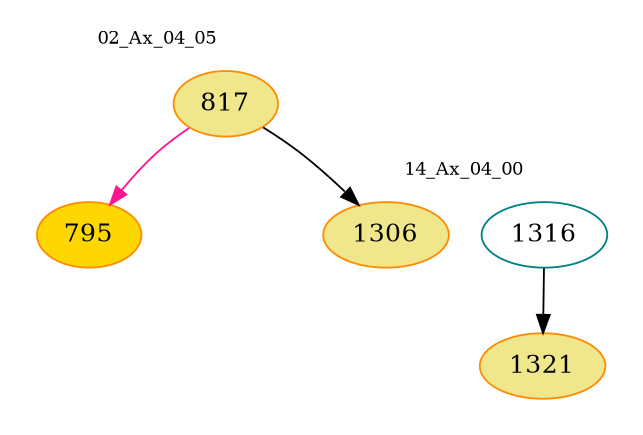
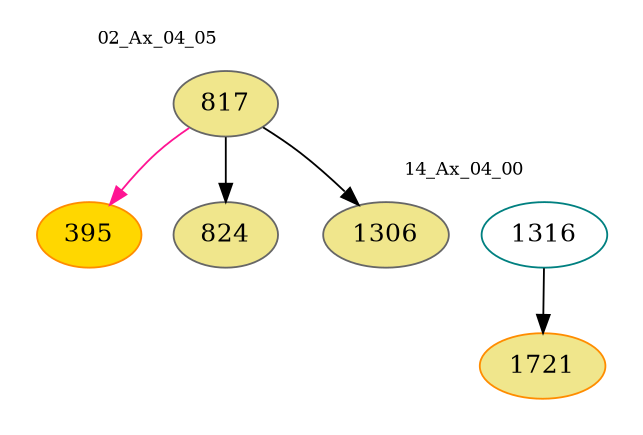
node "817": color darkorange -> gray40
node "795": label "795" -> "395"
node "824": added
node "1306": color darkorange -> gray40
node "1321": label "1321" -> "1721"
